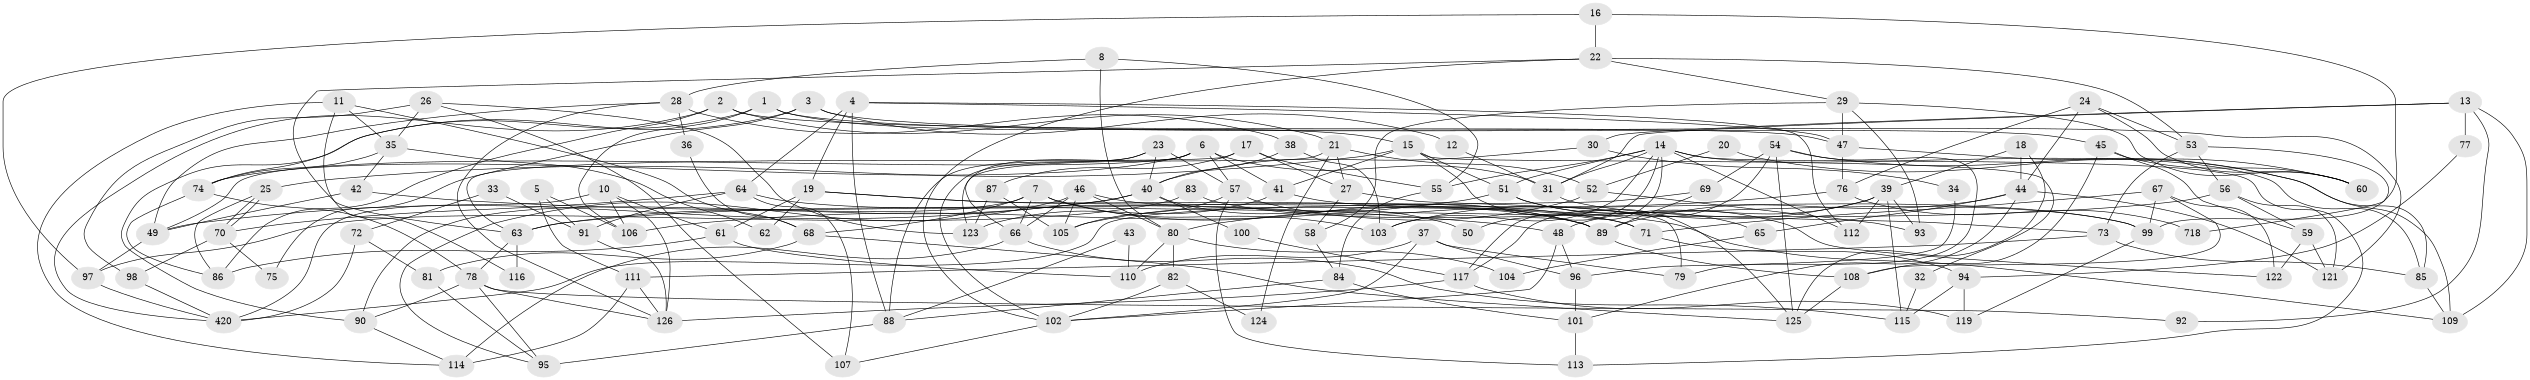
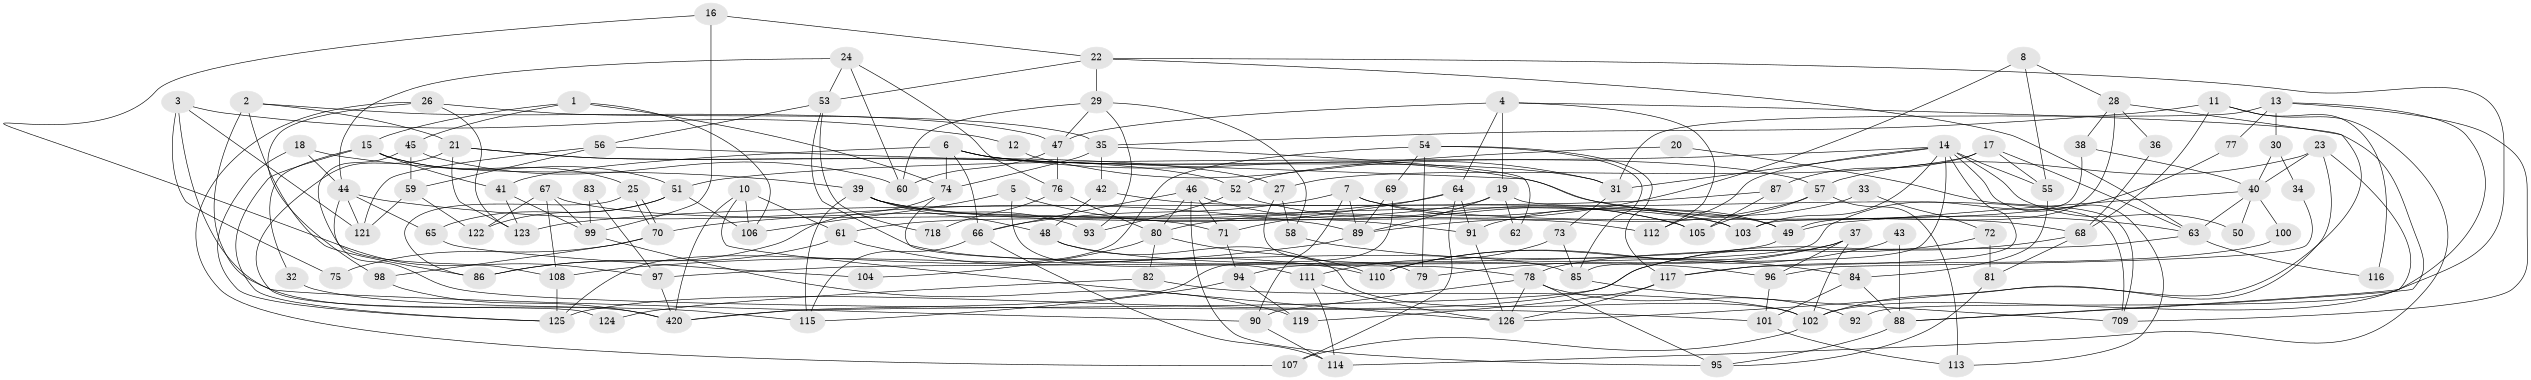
edge "53" -- "73": now "53" -- "85"
node "109": label "109" -> "709"
